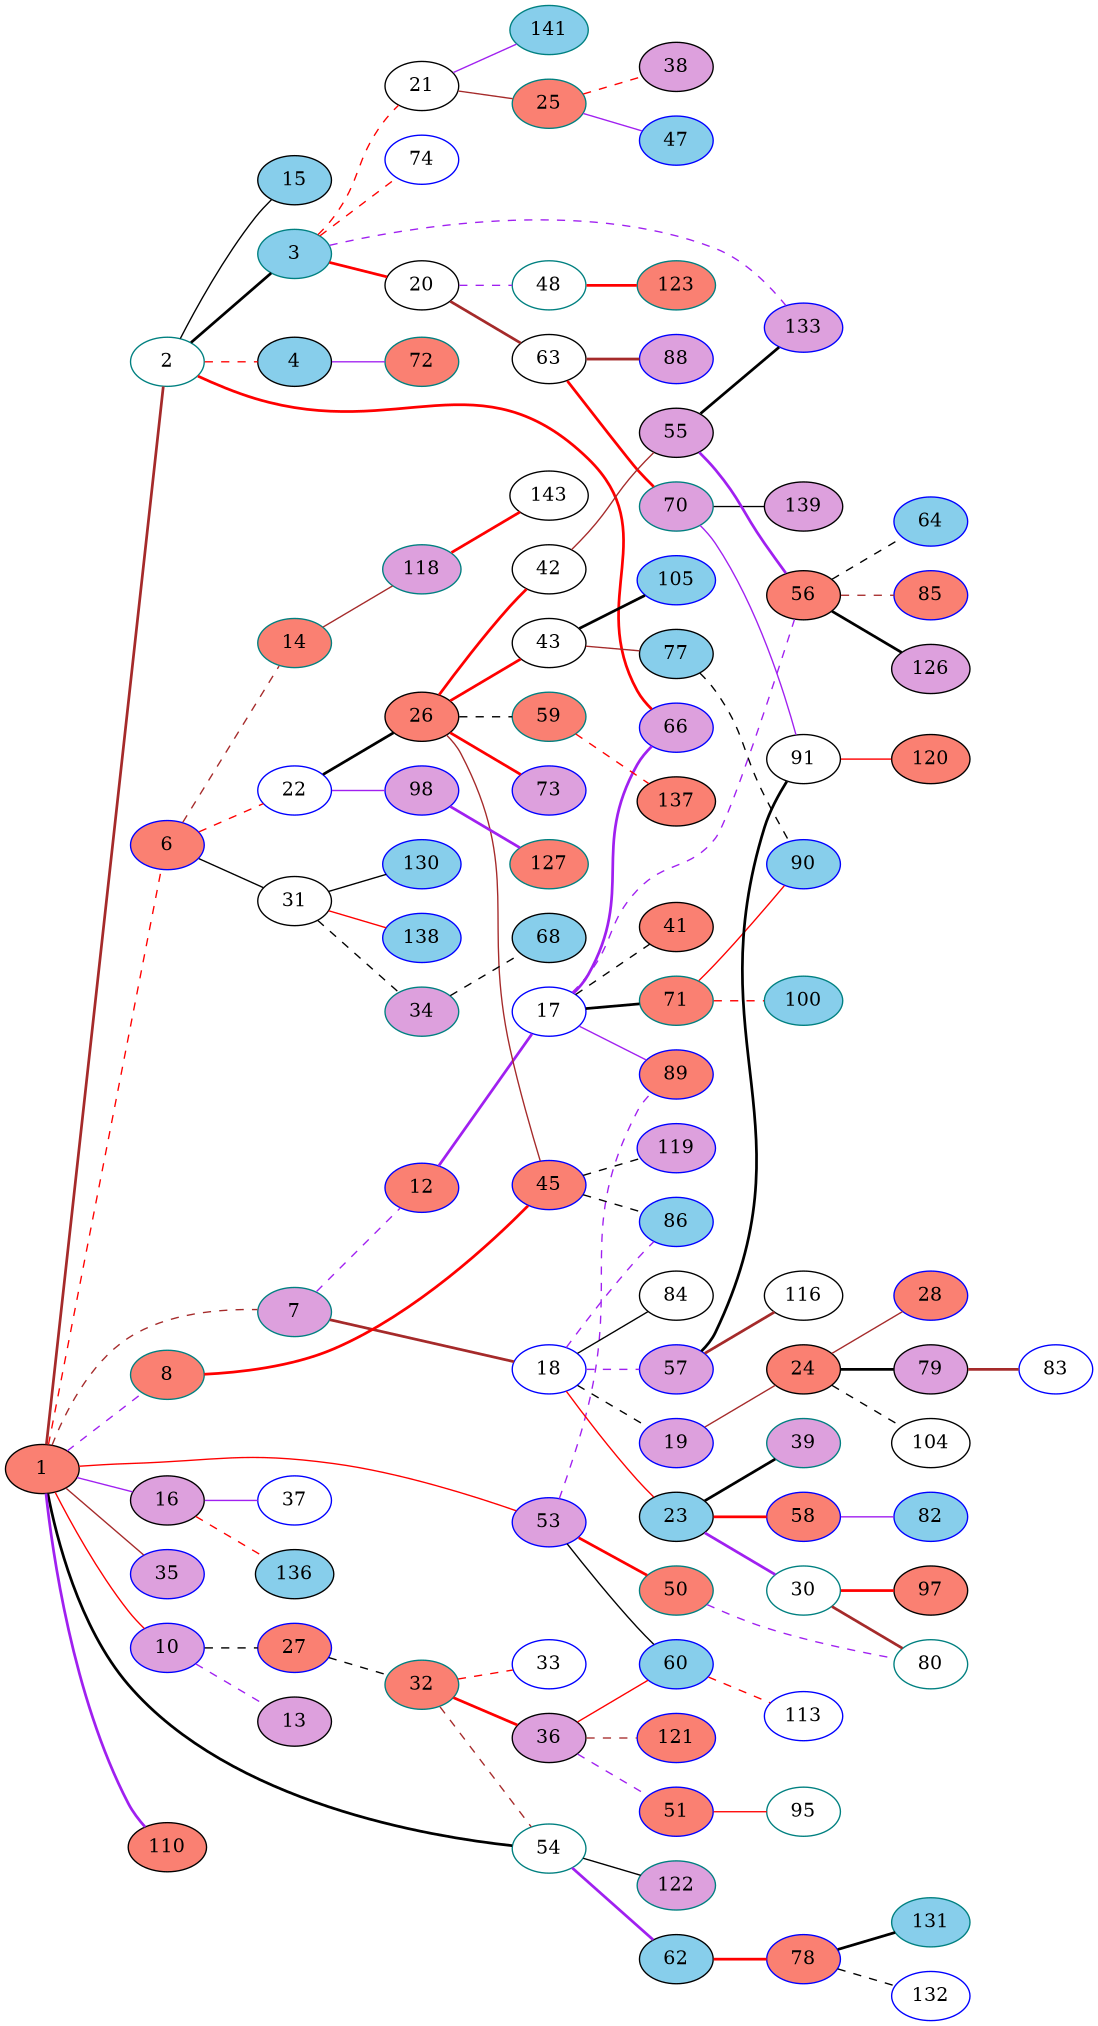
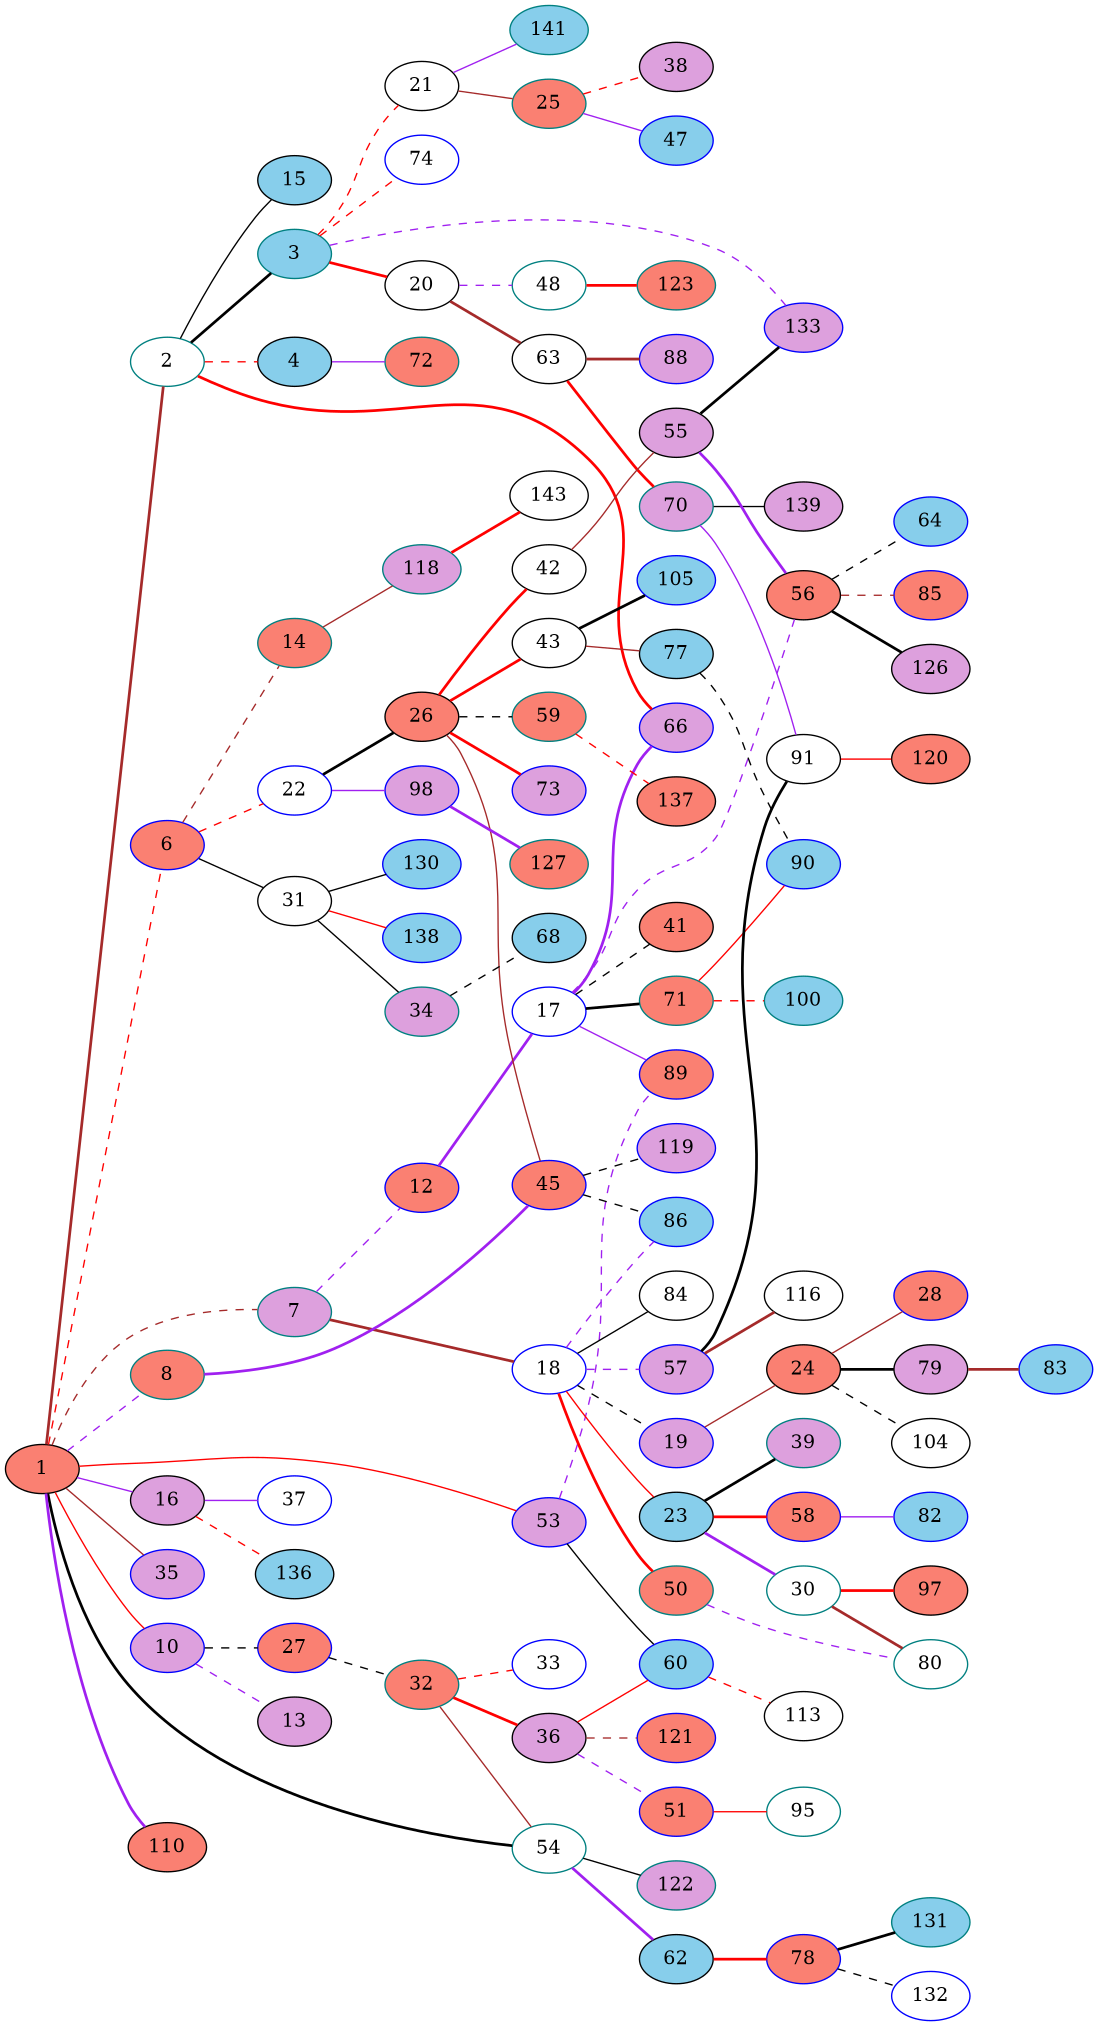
edge "31" -- "34": style dashed -> solid
edge "45" -- "8": color red -> purple
node "83": fillcolor white -> skyblue
edge "53" -- "50": now "18" -- "50"
node "113": color blue -> black
edge "32" -- "54": style dashed -> solid
